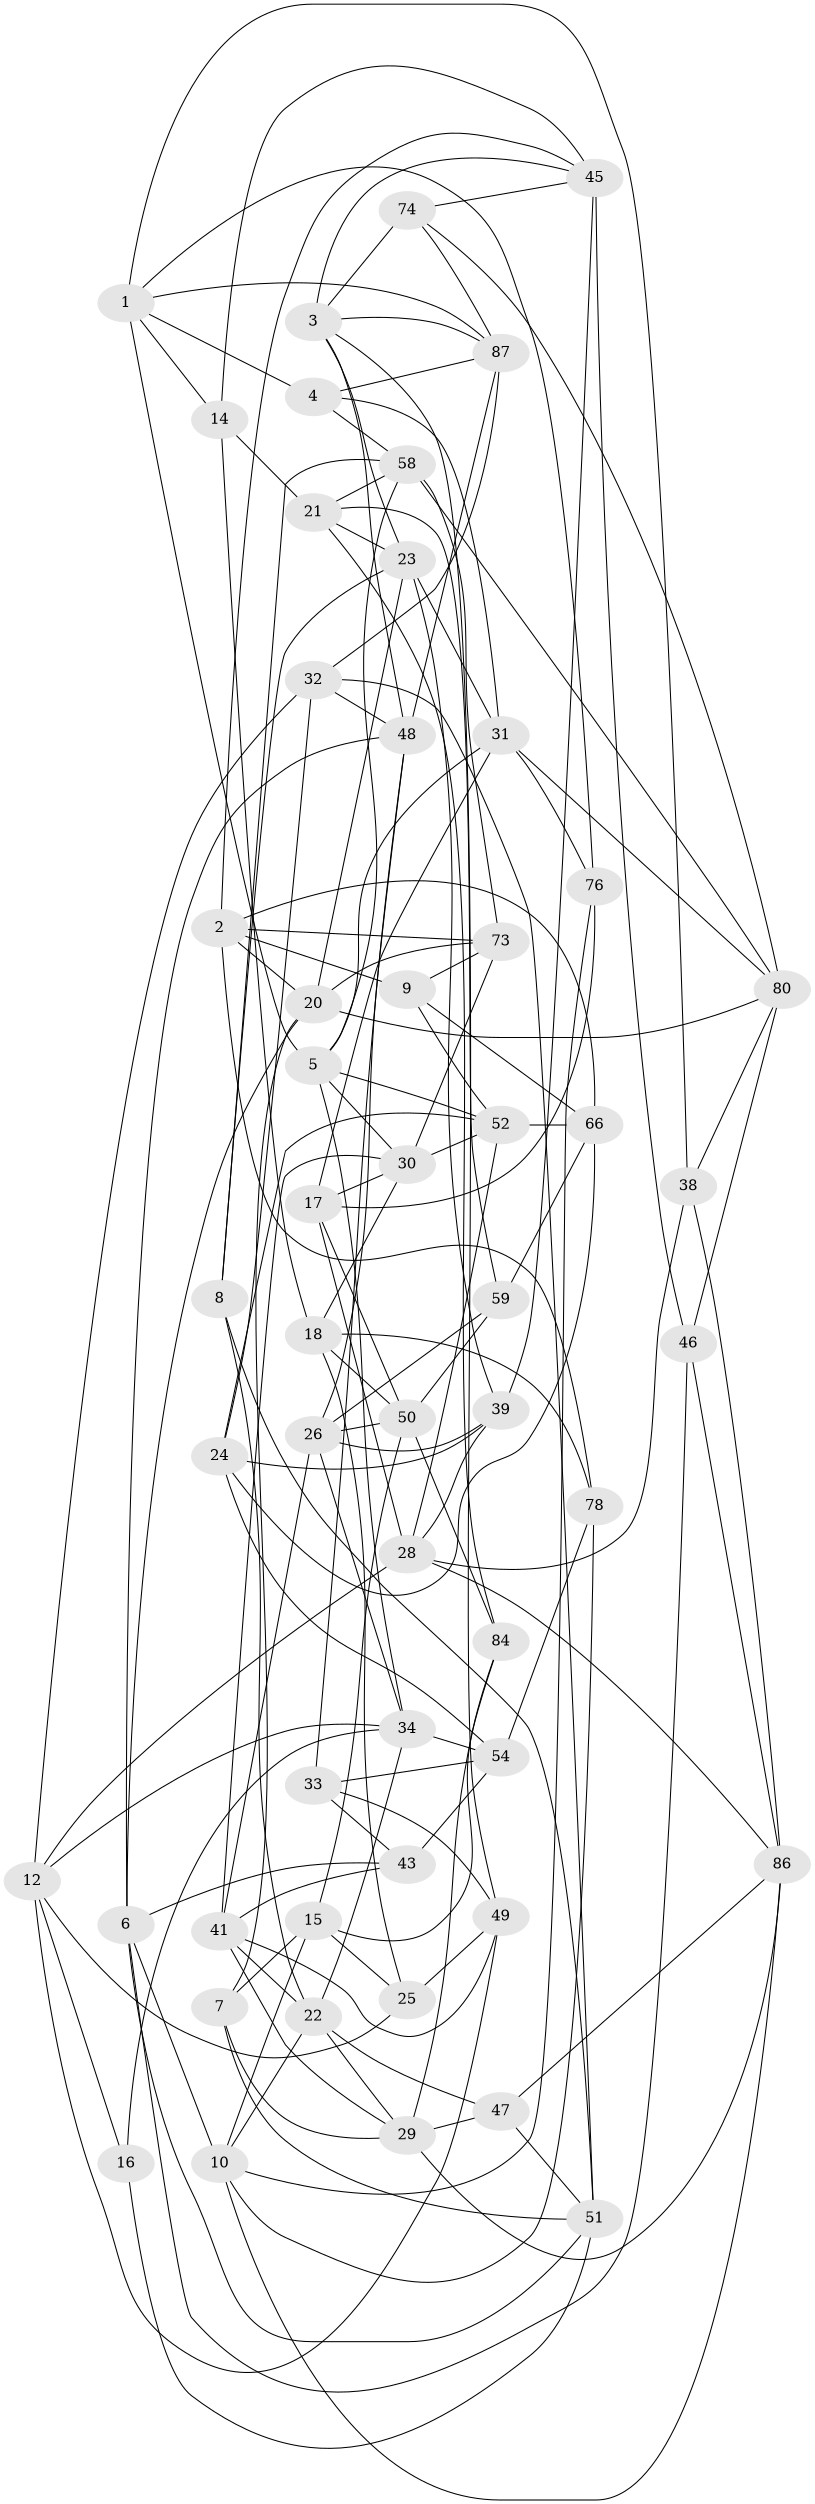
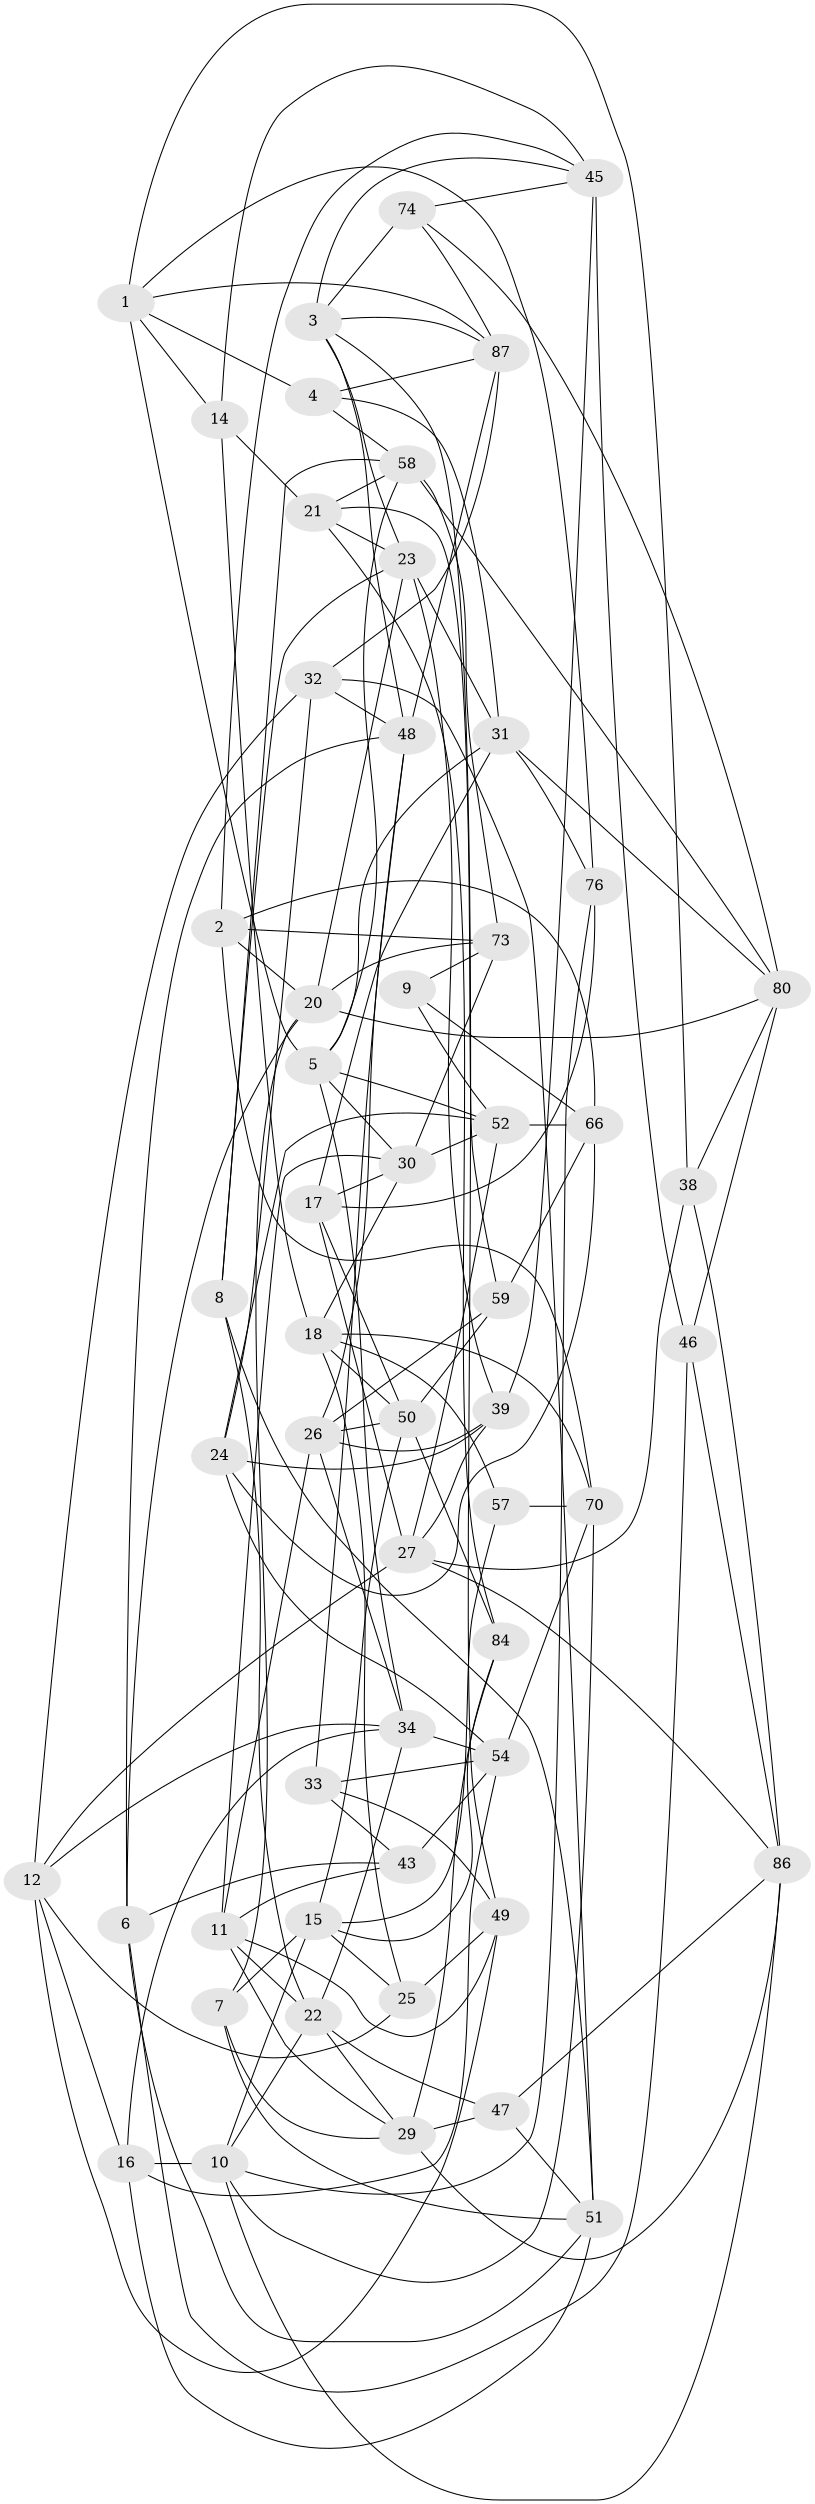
edge "2" -- "9": removed
node "57": added
node "78": label "78" -> "70"
node "28": label "28" -> "27"
node "41": label "41" -> "11"
edge "6" -- "10": now "16" -- "10"
edge "54" -- "16": added
